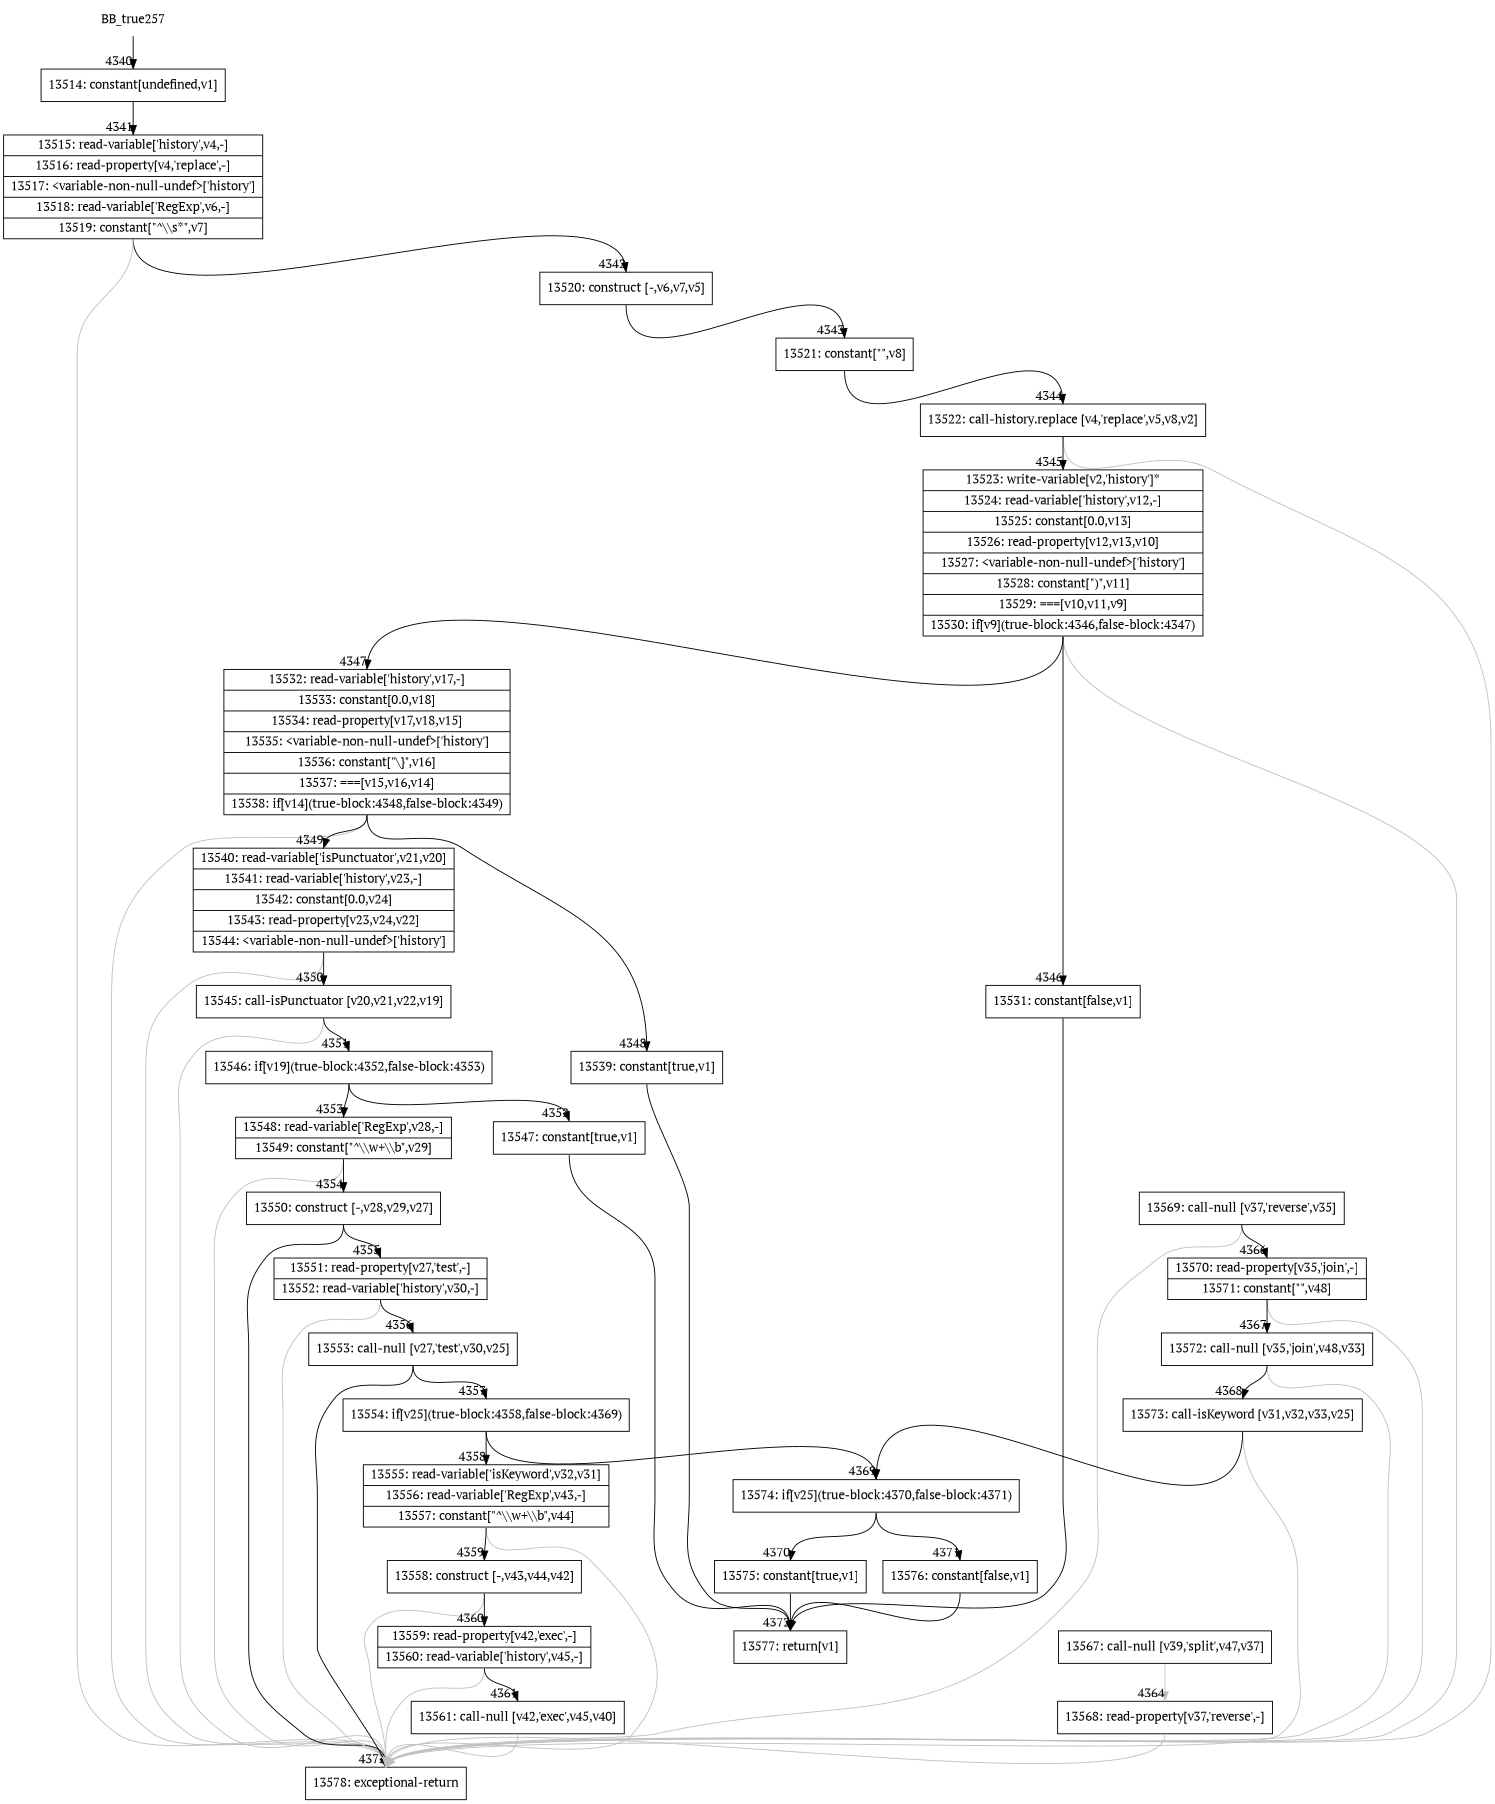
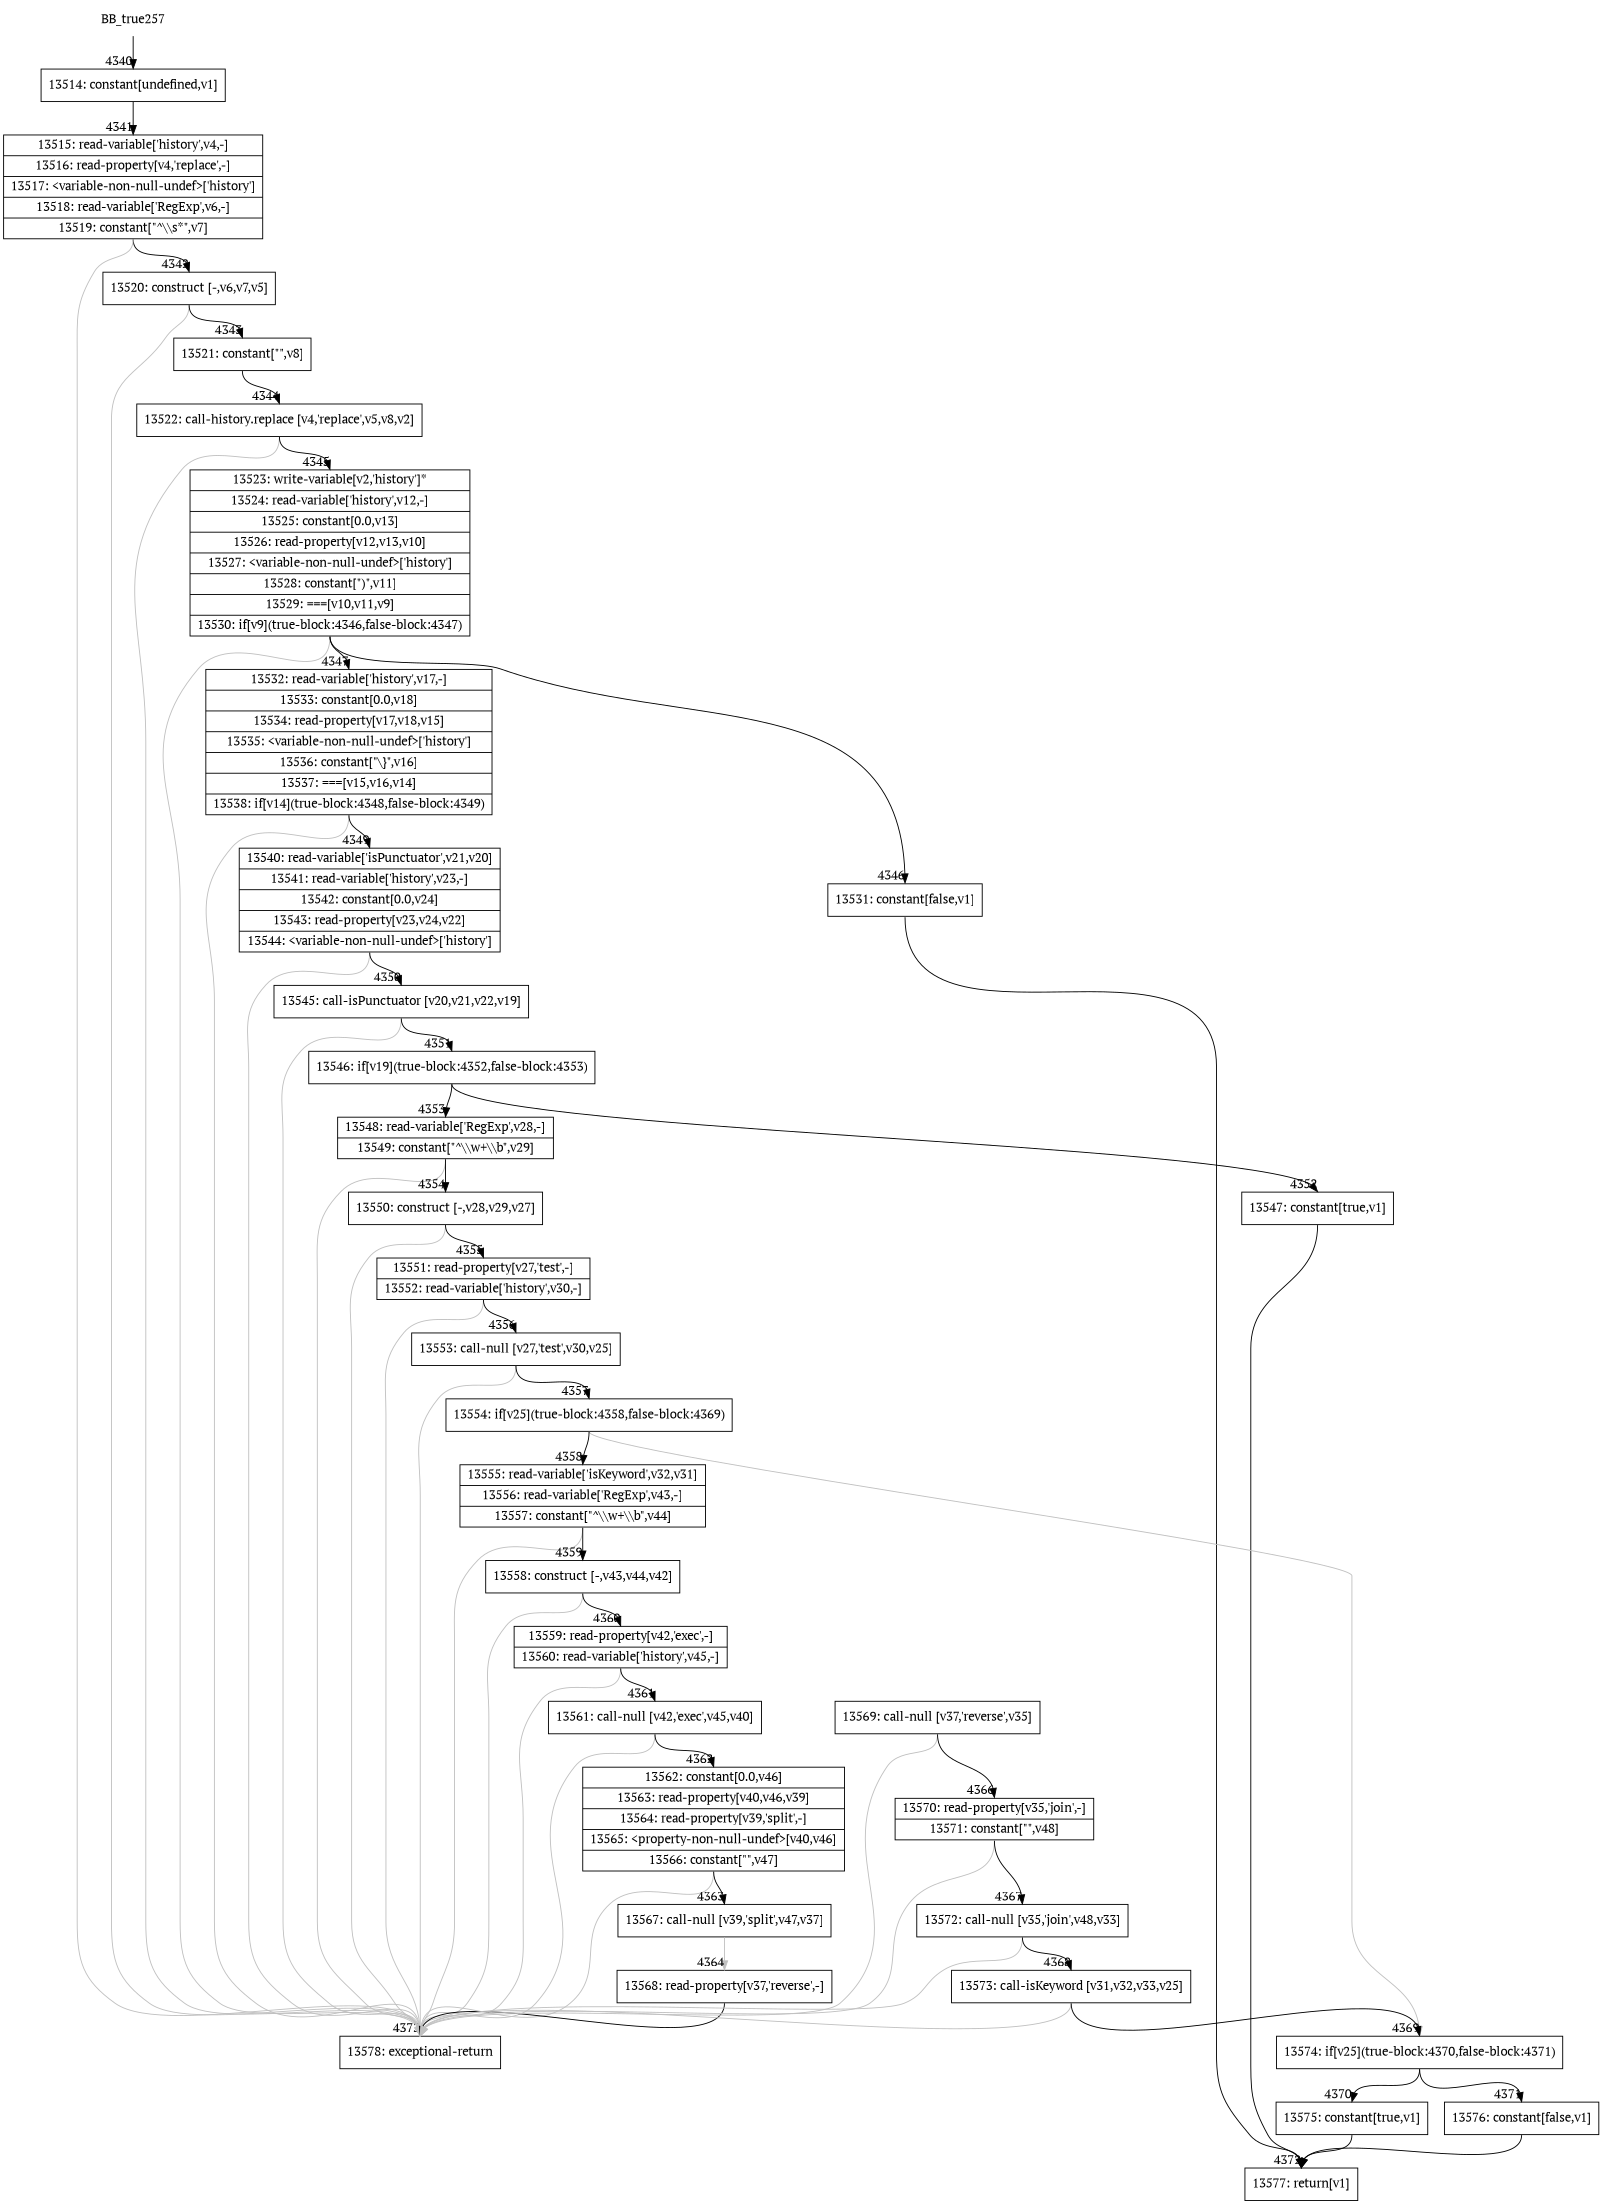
node "13539: constant[true,v1]": removed
edge "13520: construct [-,v6,v7,v5]" -> "13578: exceptional-return": added
edge "13554: if[v25](true-block:4358,false-block:4369)" -> "13574: if[v25](true-block:4370,false-block:4371)": color black -> gray
edge "13550: construct [-,v28,v29,v27]" -> "13578: exceptional-return": color black -> gray
edge "13553: call-null [v27,'test',v30,v25]" -> "13578: exceptional-return": color black -> gray
edge "13568: read-property[v37,'reverse',-]" -> "13578: exceptional-return": color gray -> black
node "13562: constant[0.0,v46]": added
